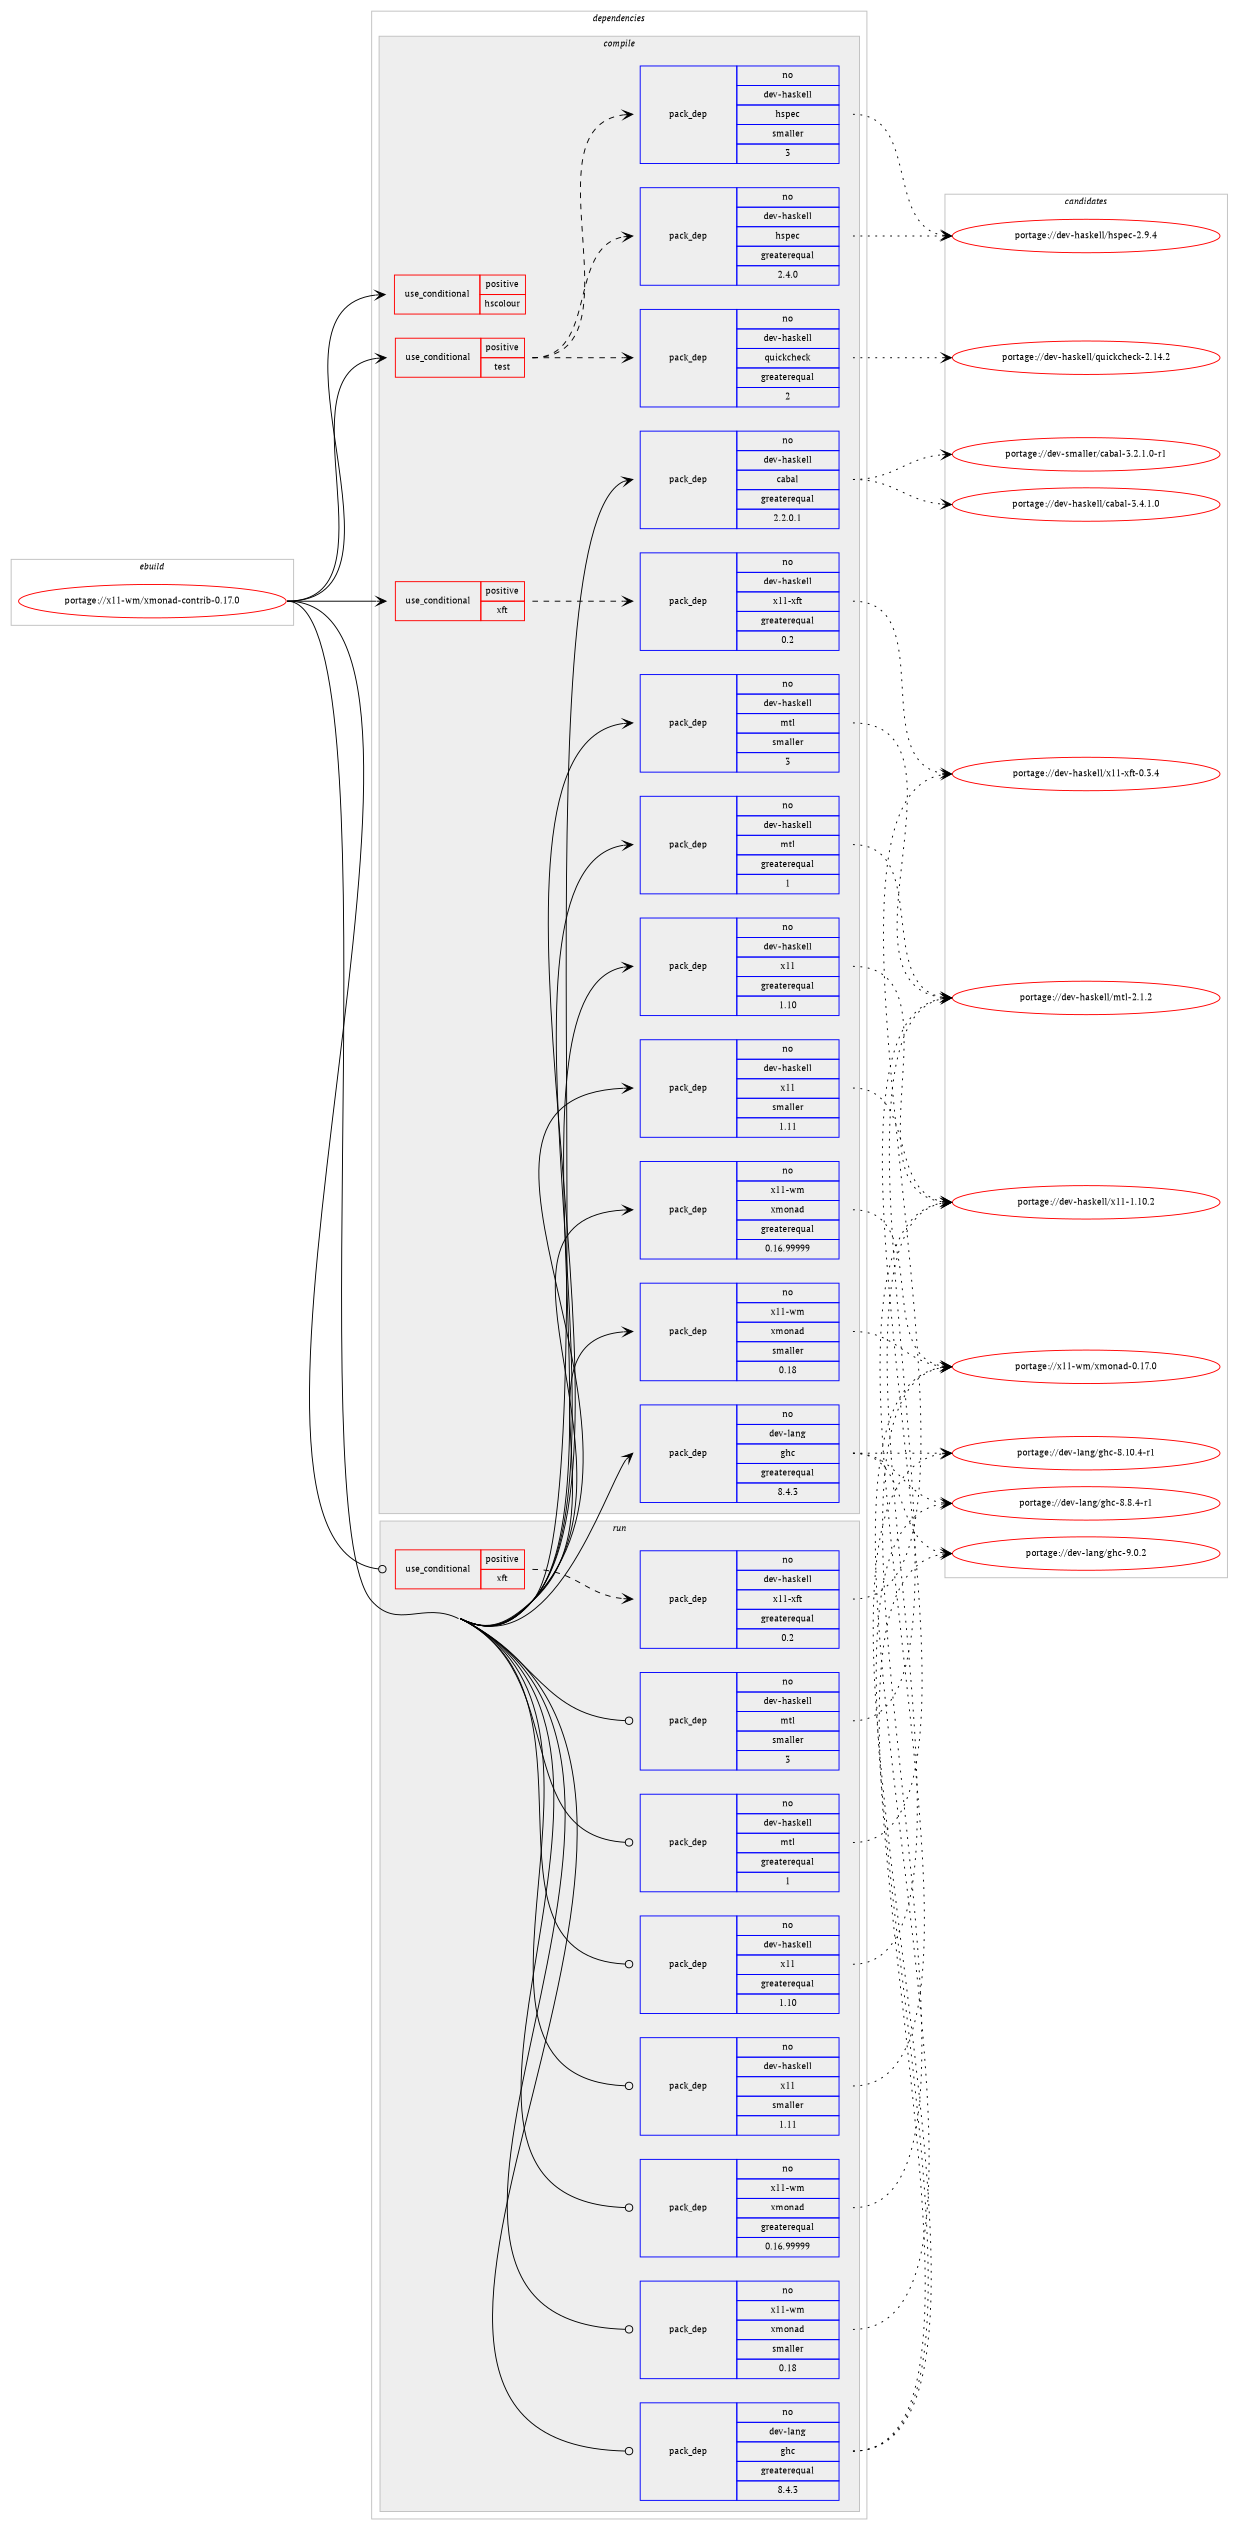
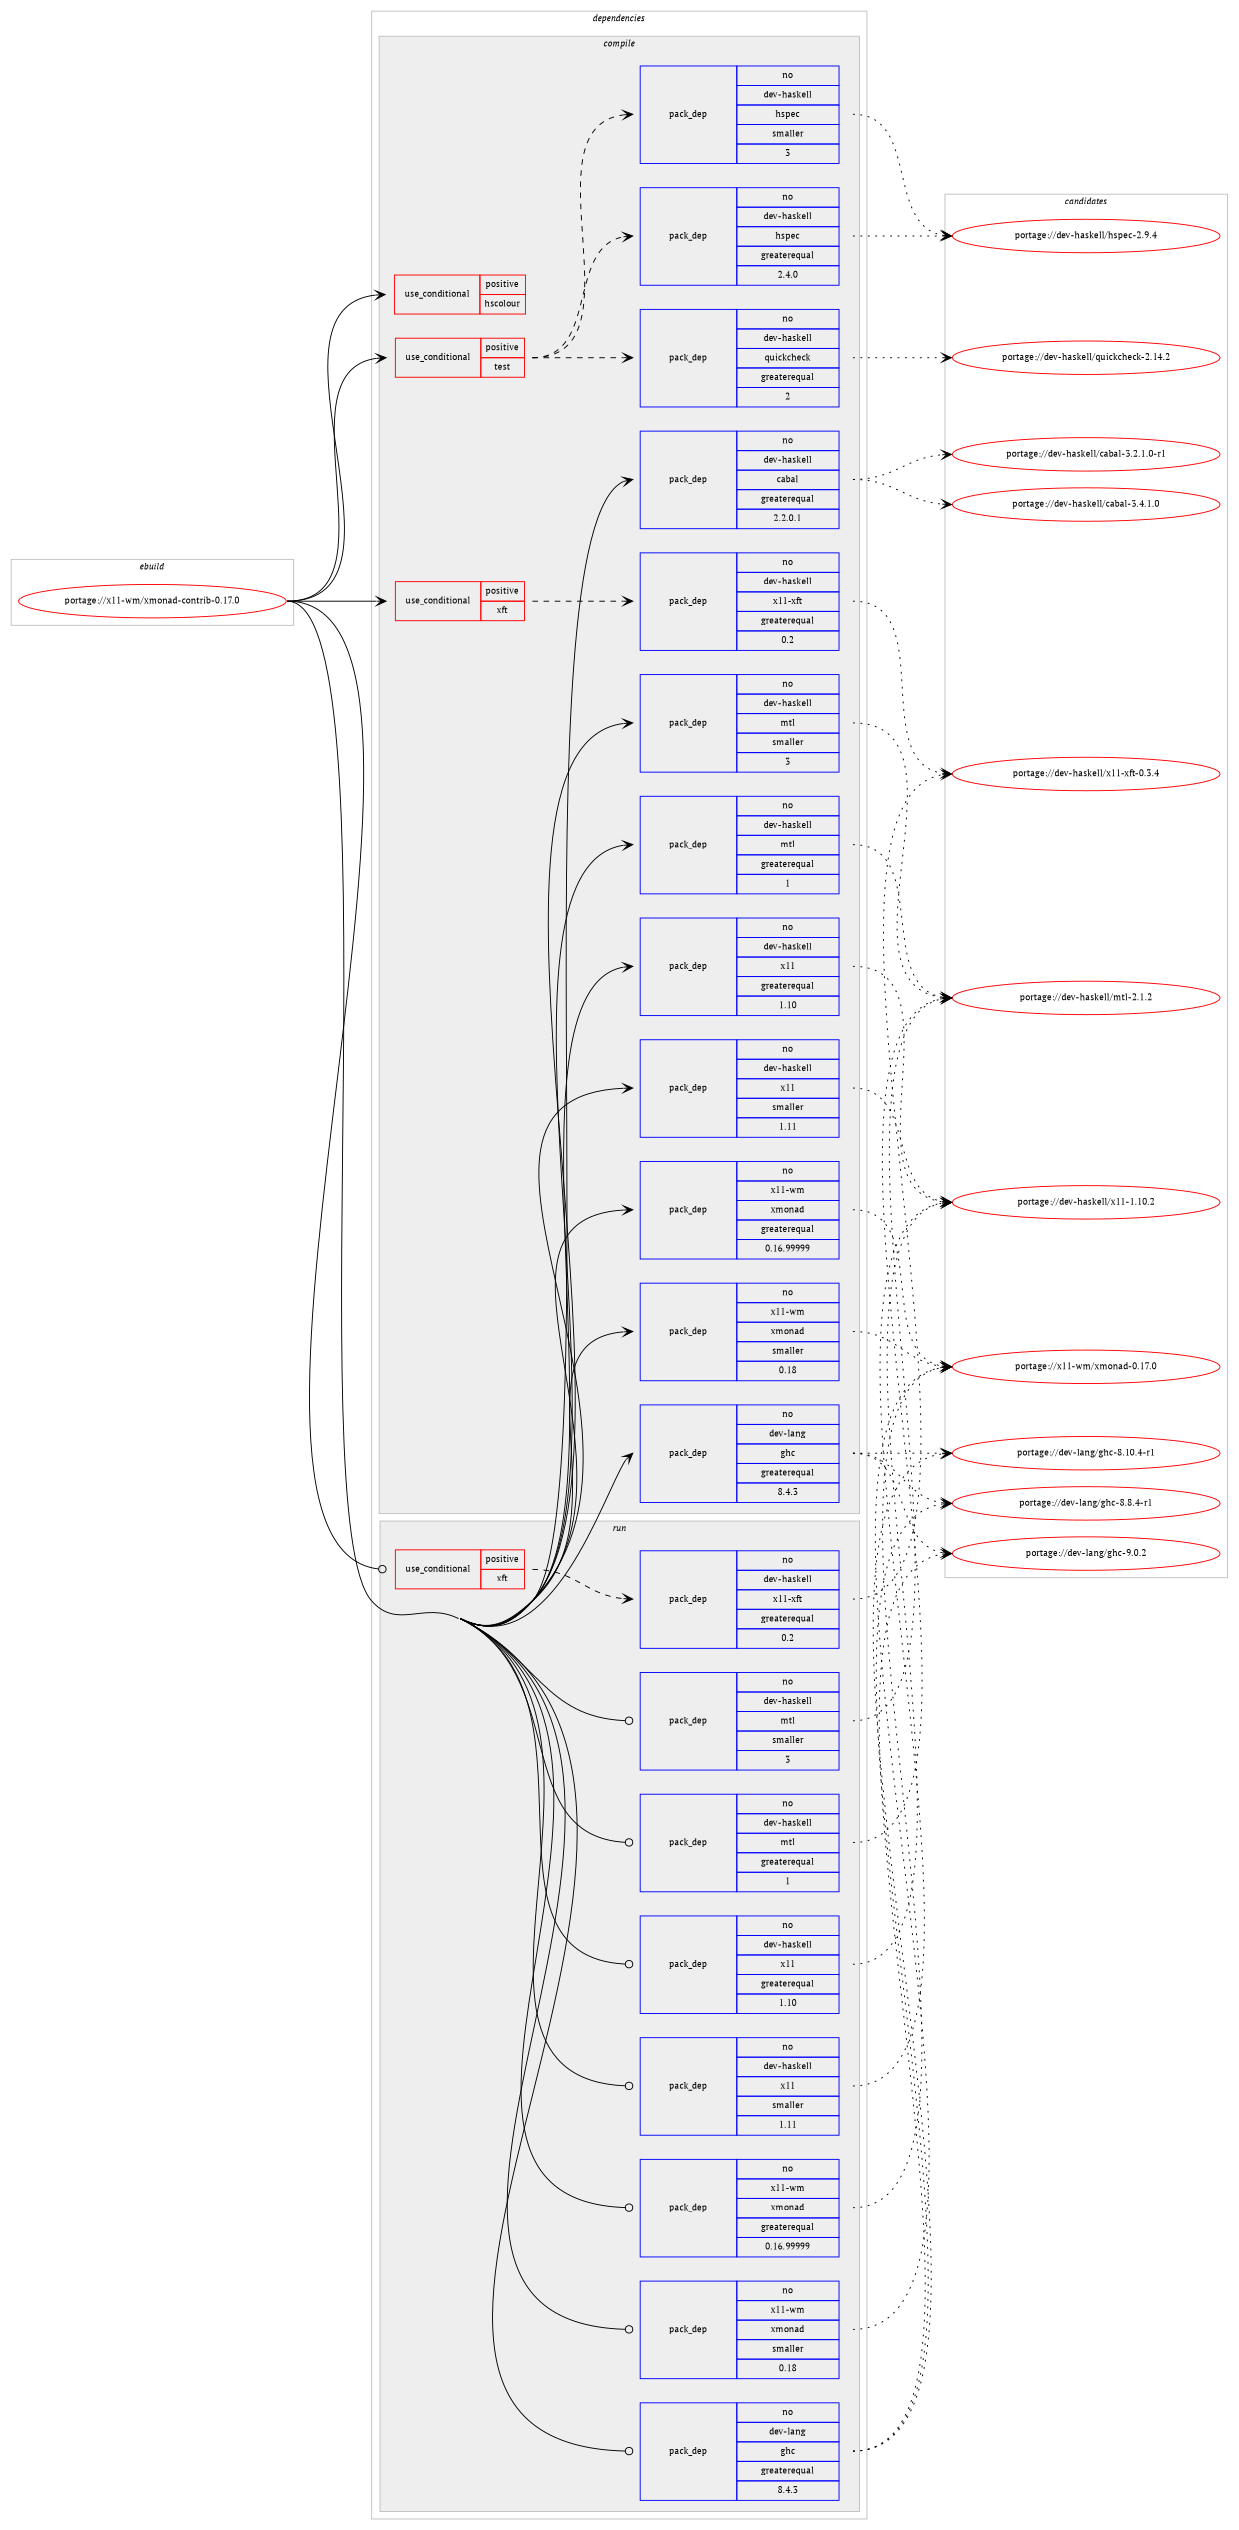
node "portage://dev-smaller/cabal-3.2.1.0-r1": label "portage://dev-smaller/cabal-3.2.1.0-r1" -> "portage://dev-haskell/cabal-3.2.1.0-r1"
